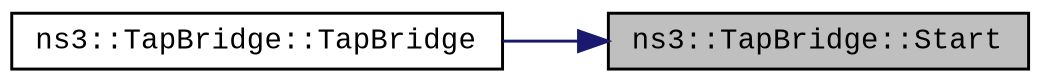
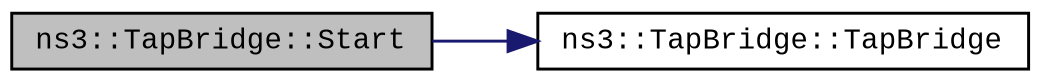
edge "ns3::TapBridge::TapBridge" -> "ns3::TapBridge::Start": reversed
